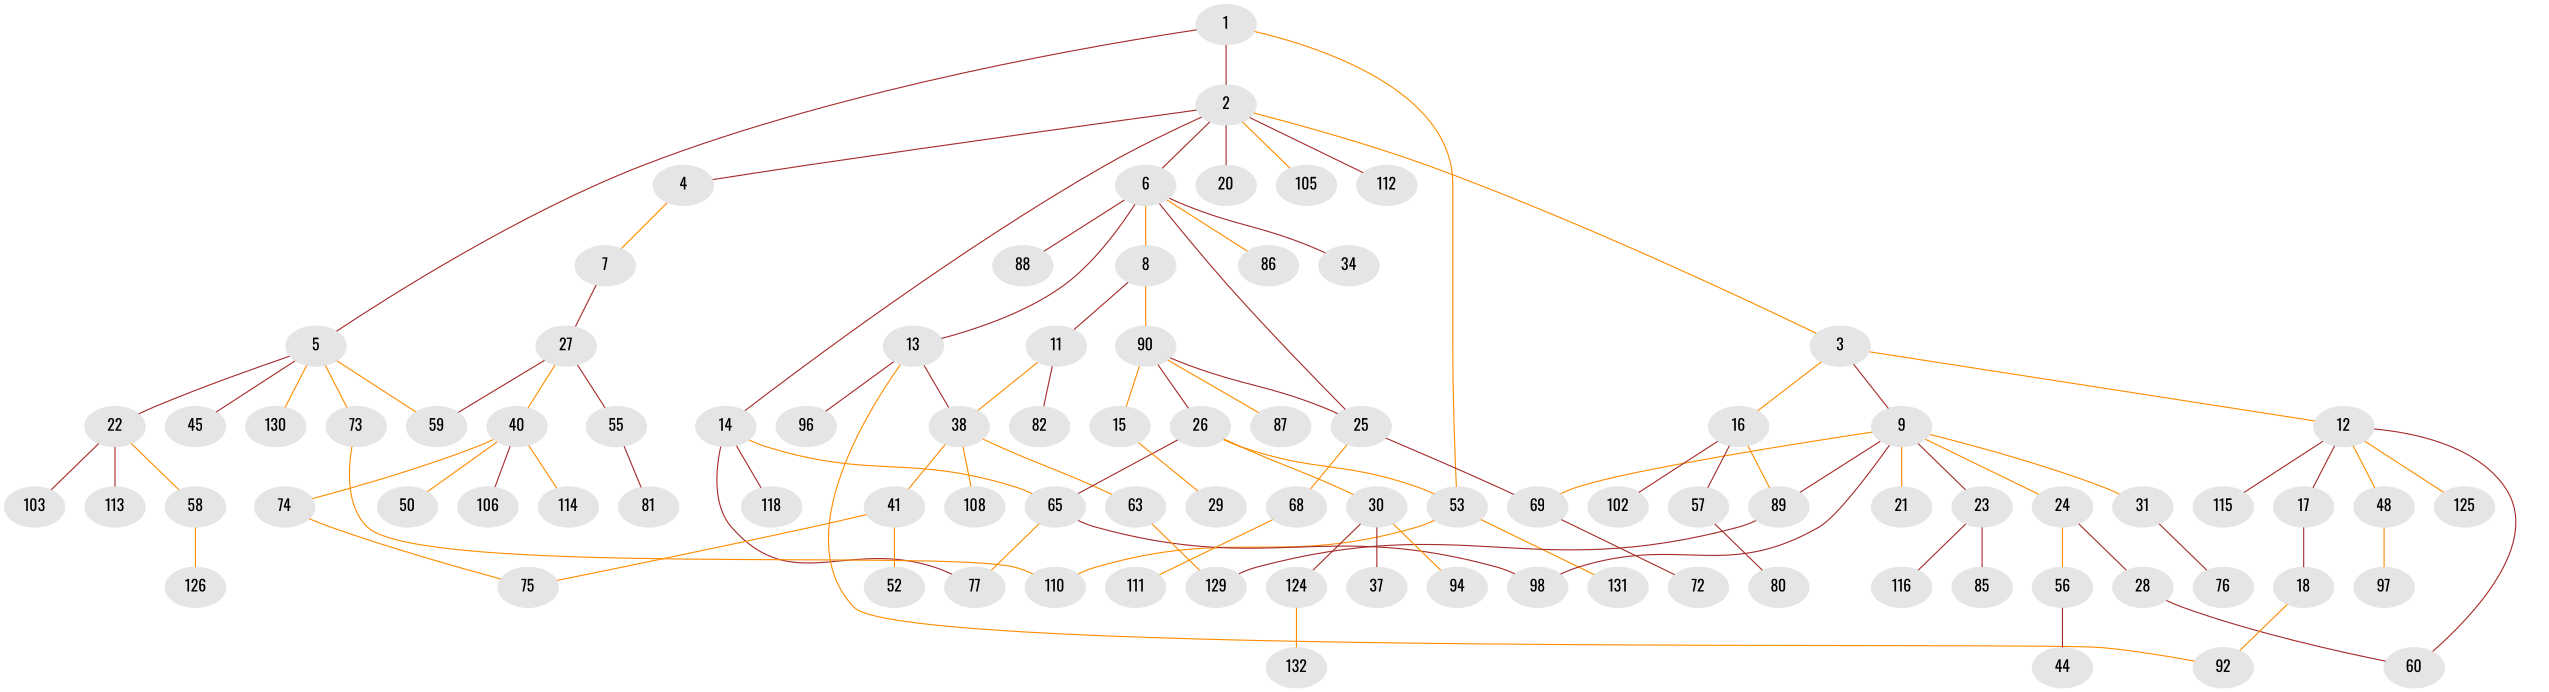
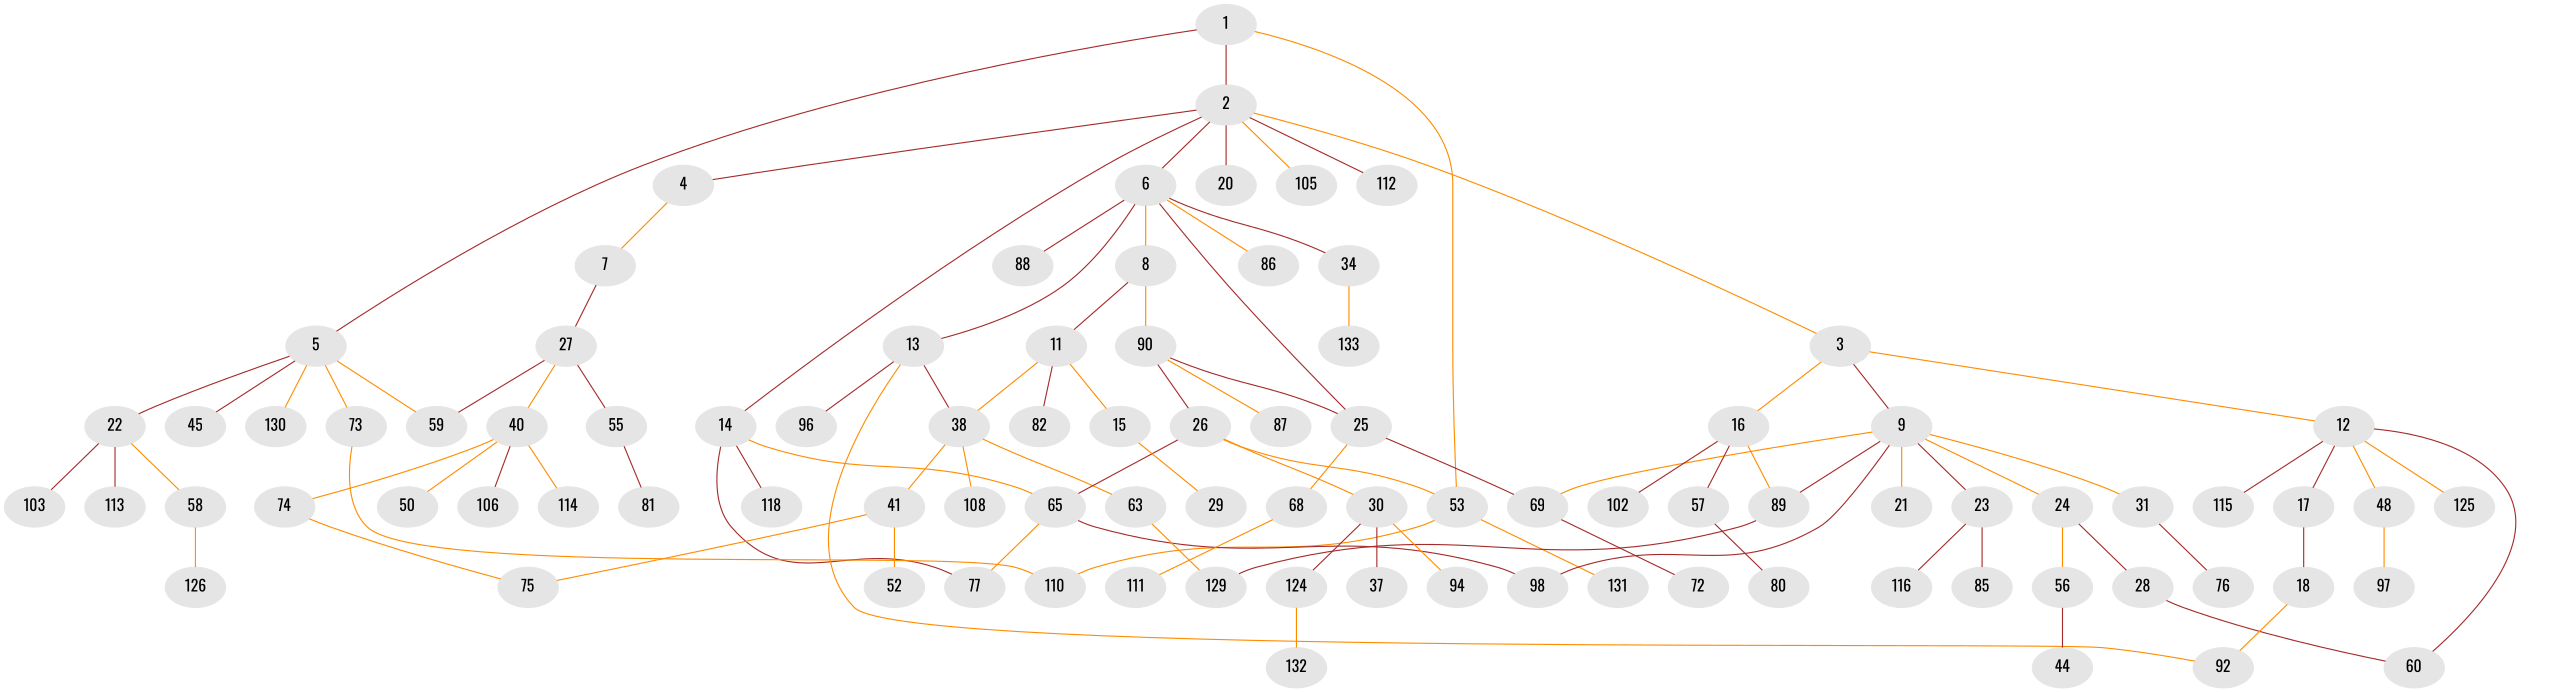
node "133": added
edge "90" -- "15": now "11" -- "15"
